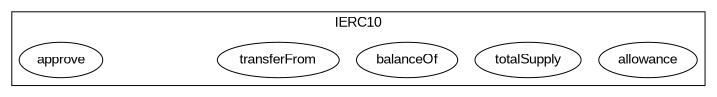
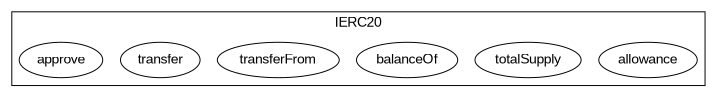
cluster "IERC10": label "IERC10" -> "IERC20"
node "transfer": added
